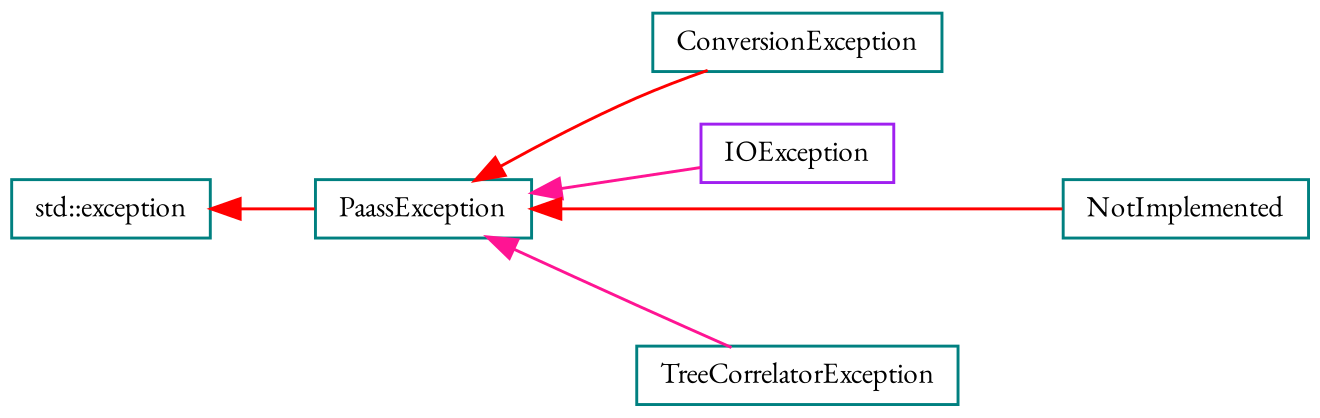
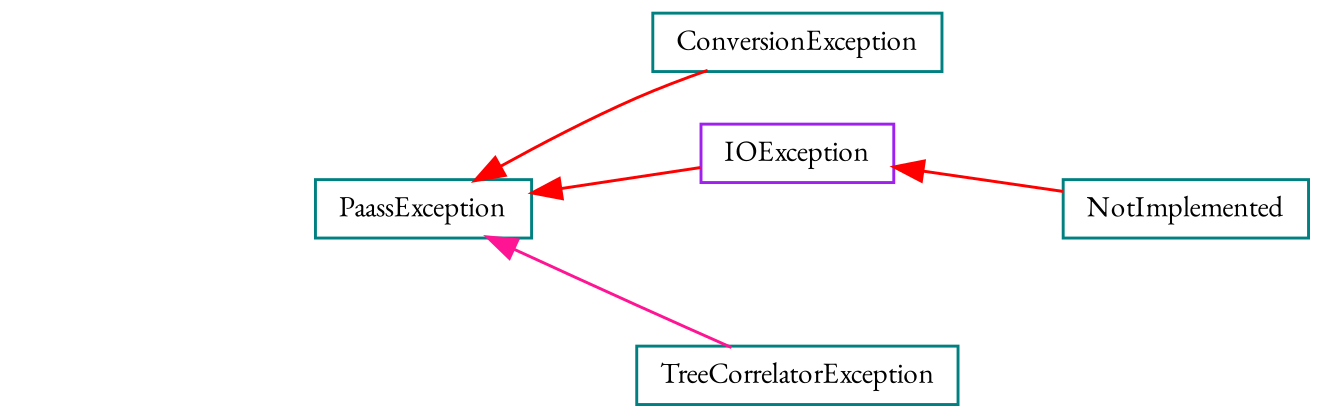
edge "IOException" -> "PaassException": color deeppink -> red
node "std::exception": removed
edge "NotImplemented" -> "PaassException": now "NotImplemented" -> "IOException"
